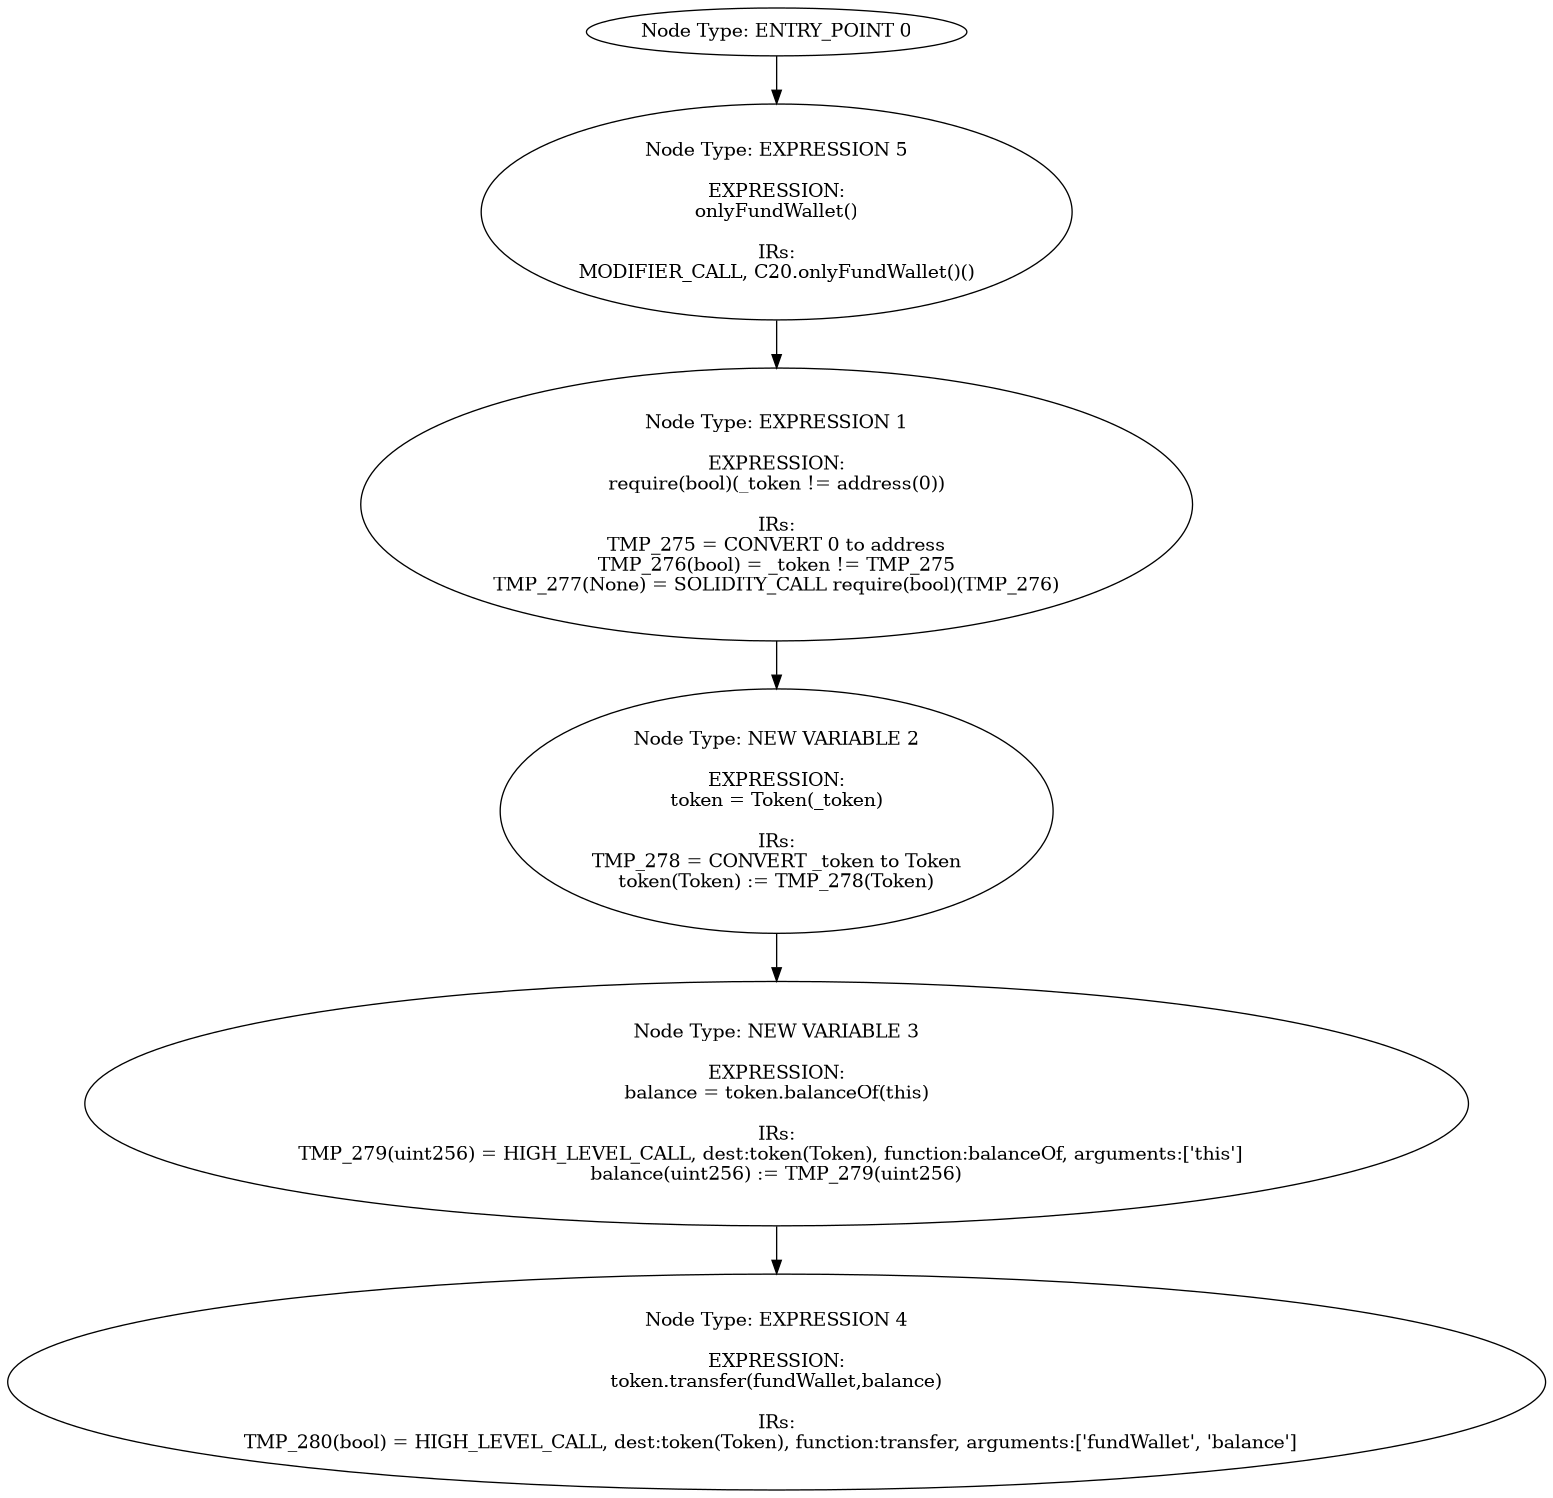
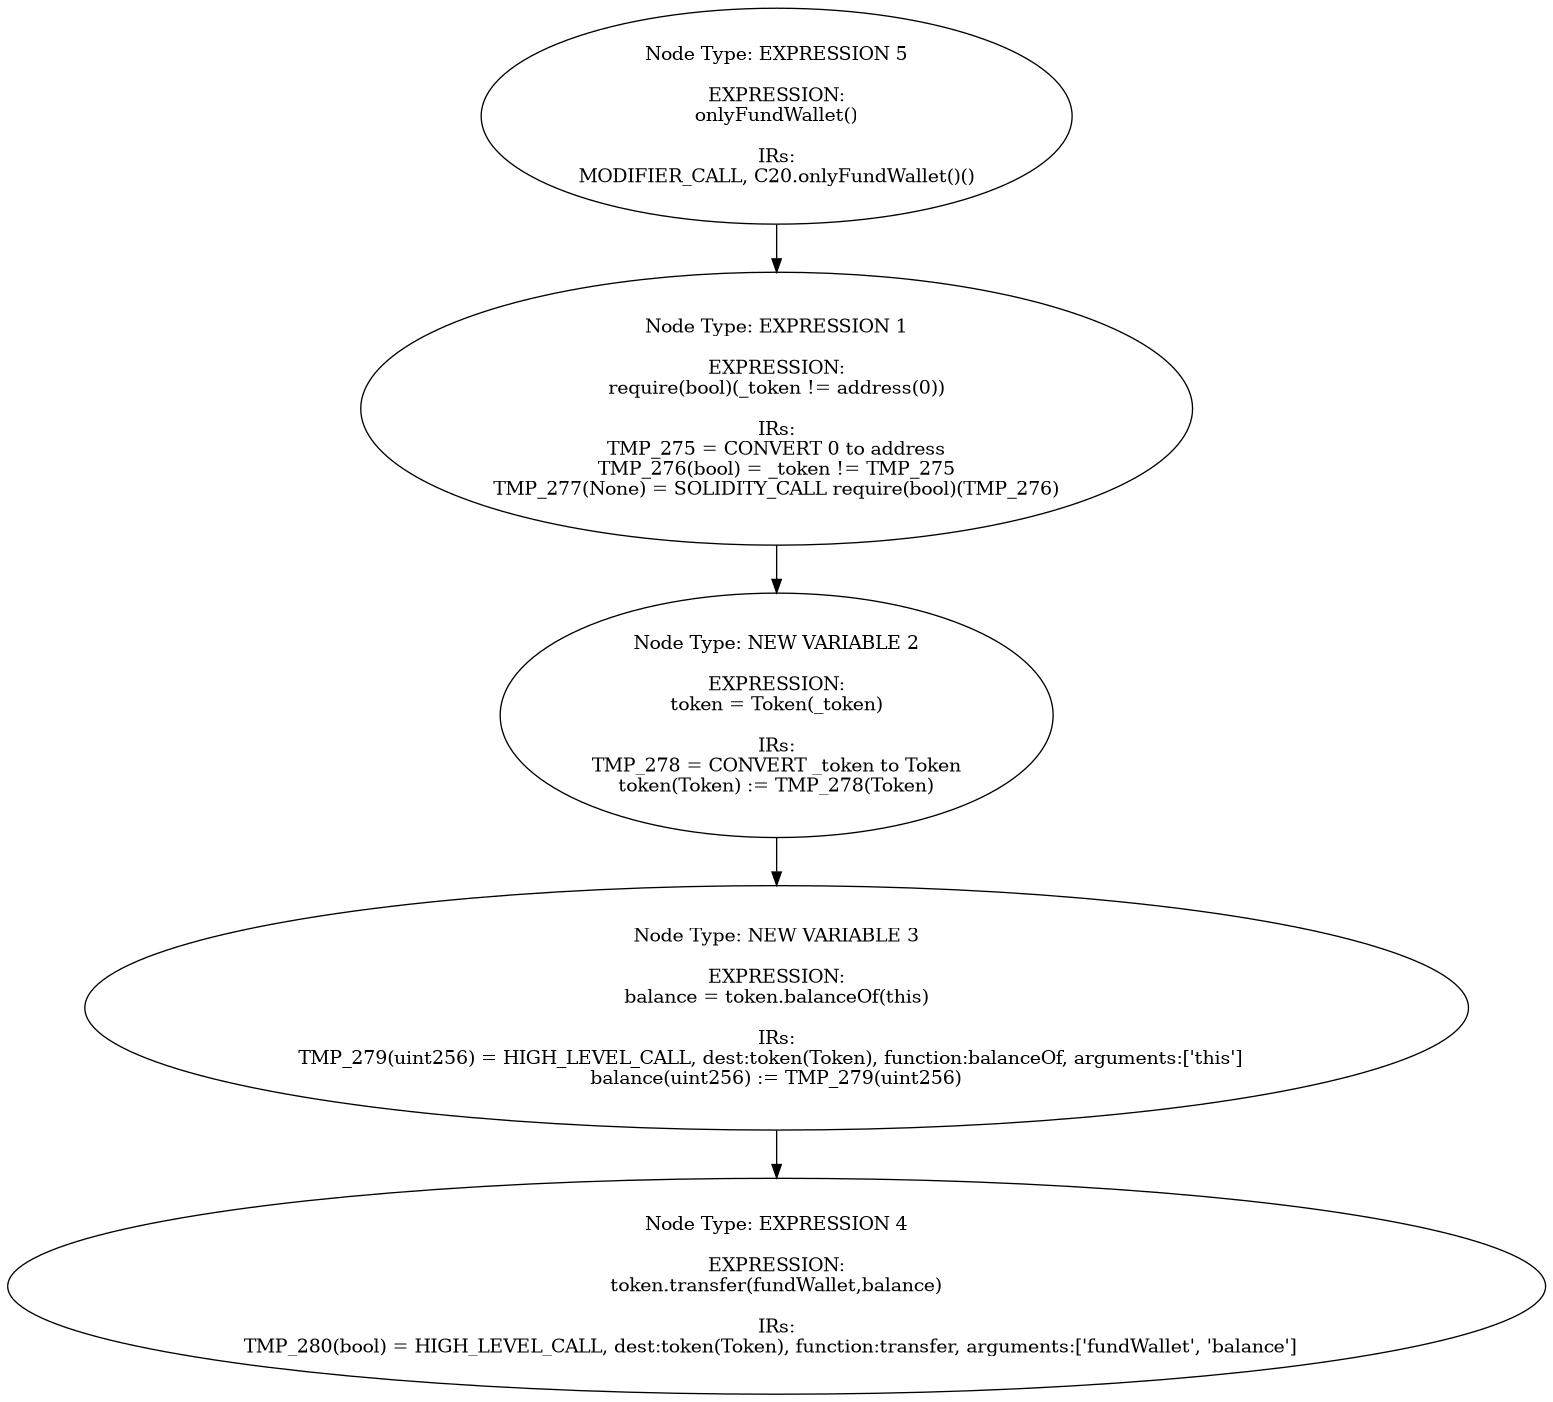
node "Node Type: ENTRY_POINT 0": removed
